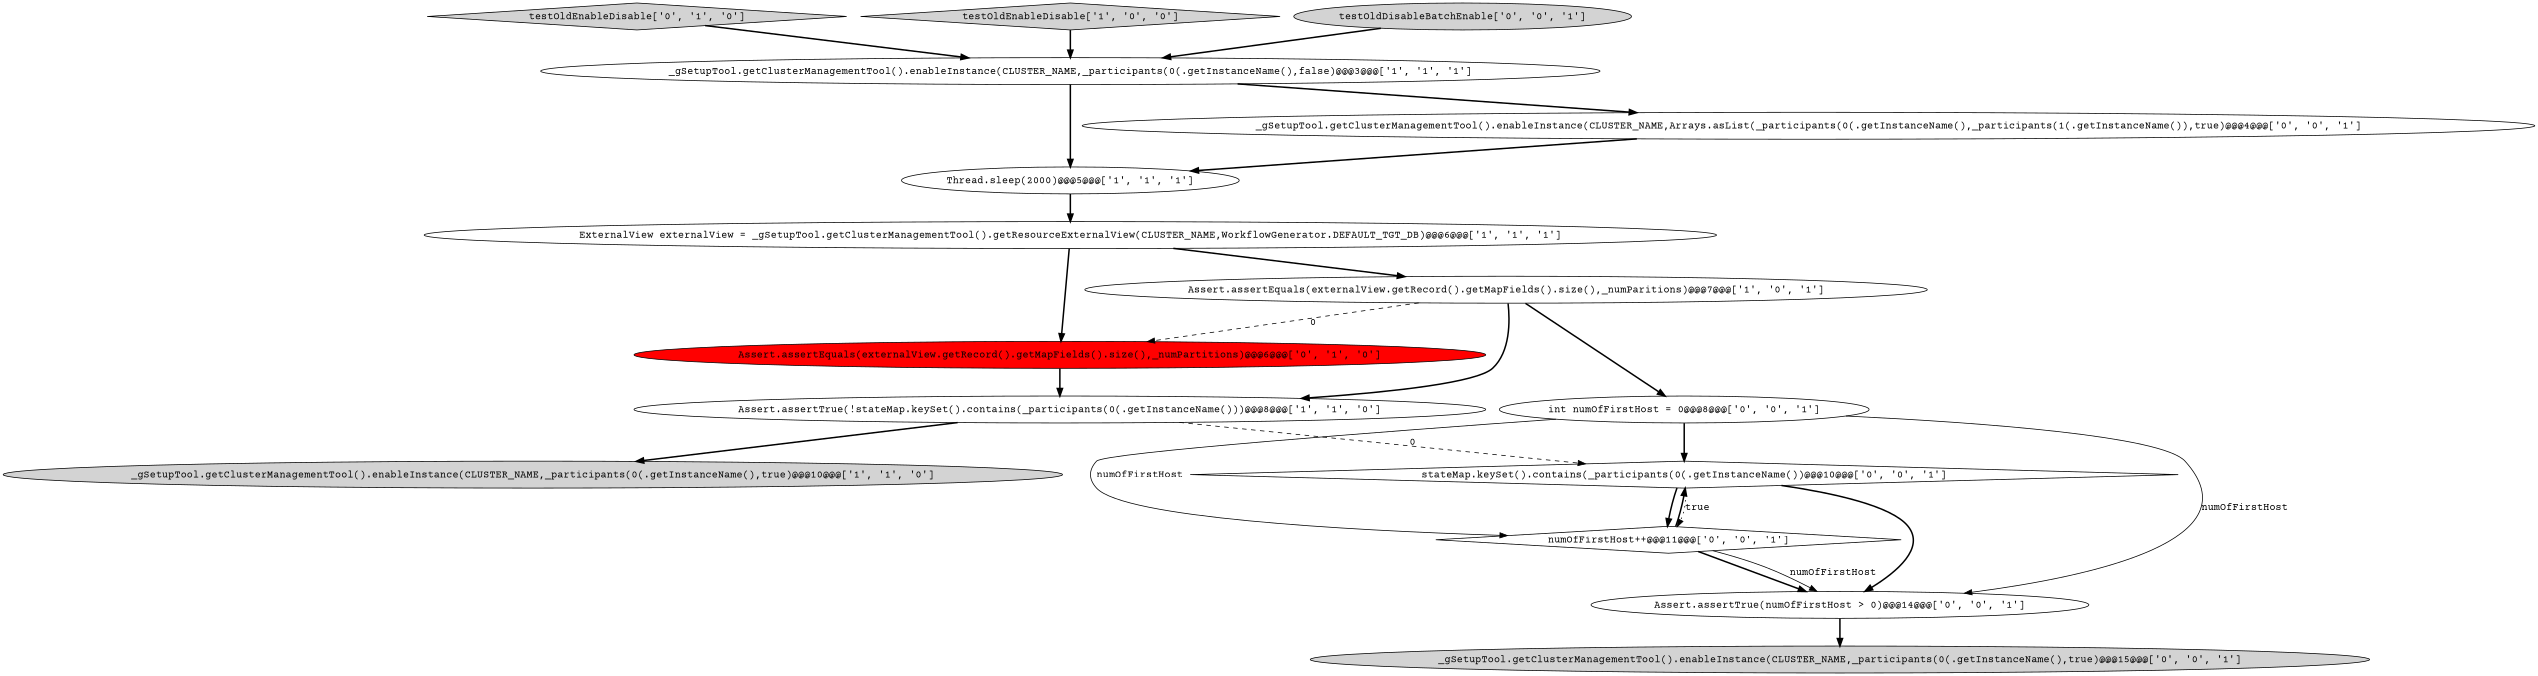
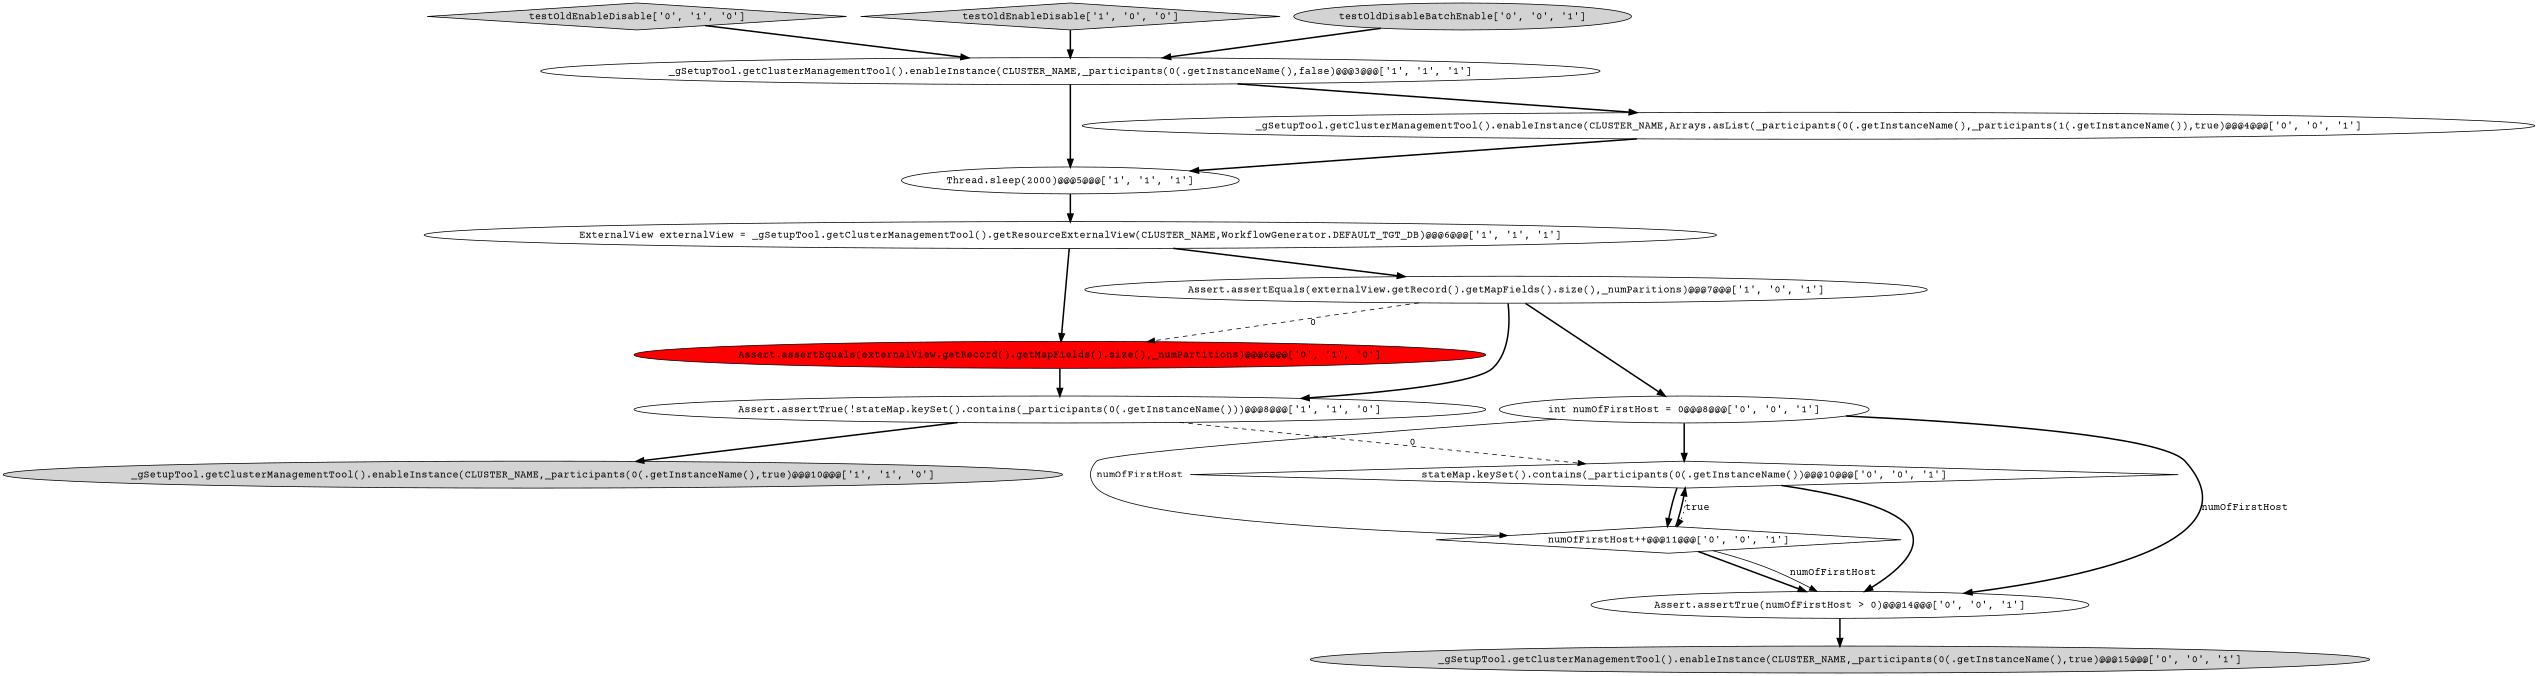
edge "int numOfFirstHost = 0@@@8@@@['0', '0', '1']" -> "Assert.assertTrue(numOfFirstHost > 0)@@@14@@@['0', '0', '1']": style solid -> bold
